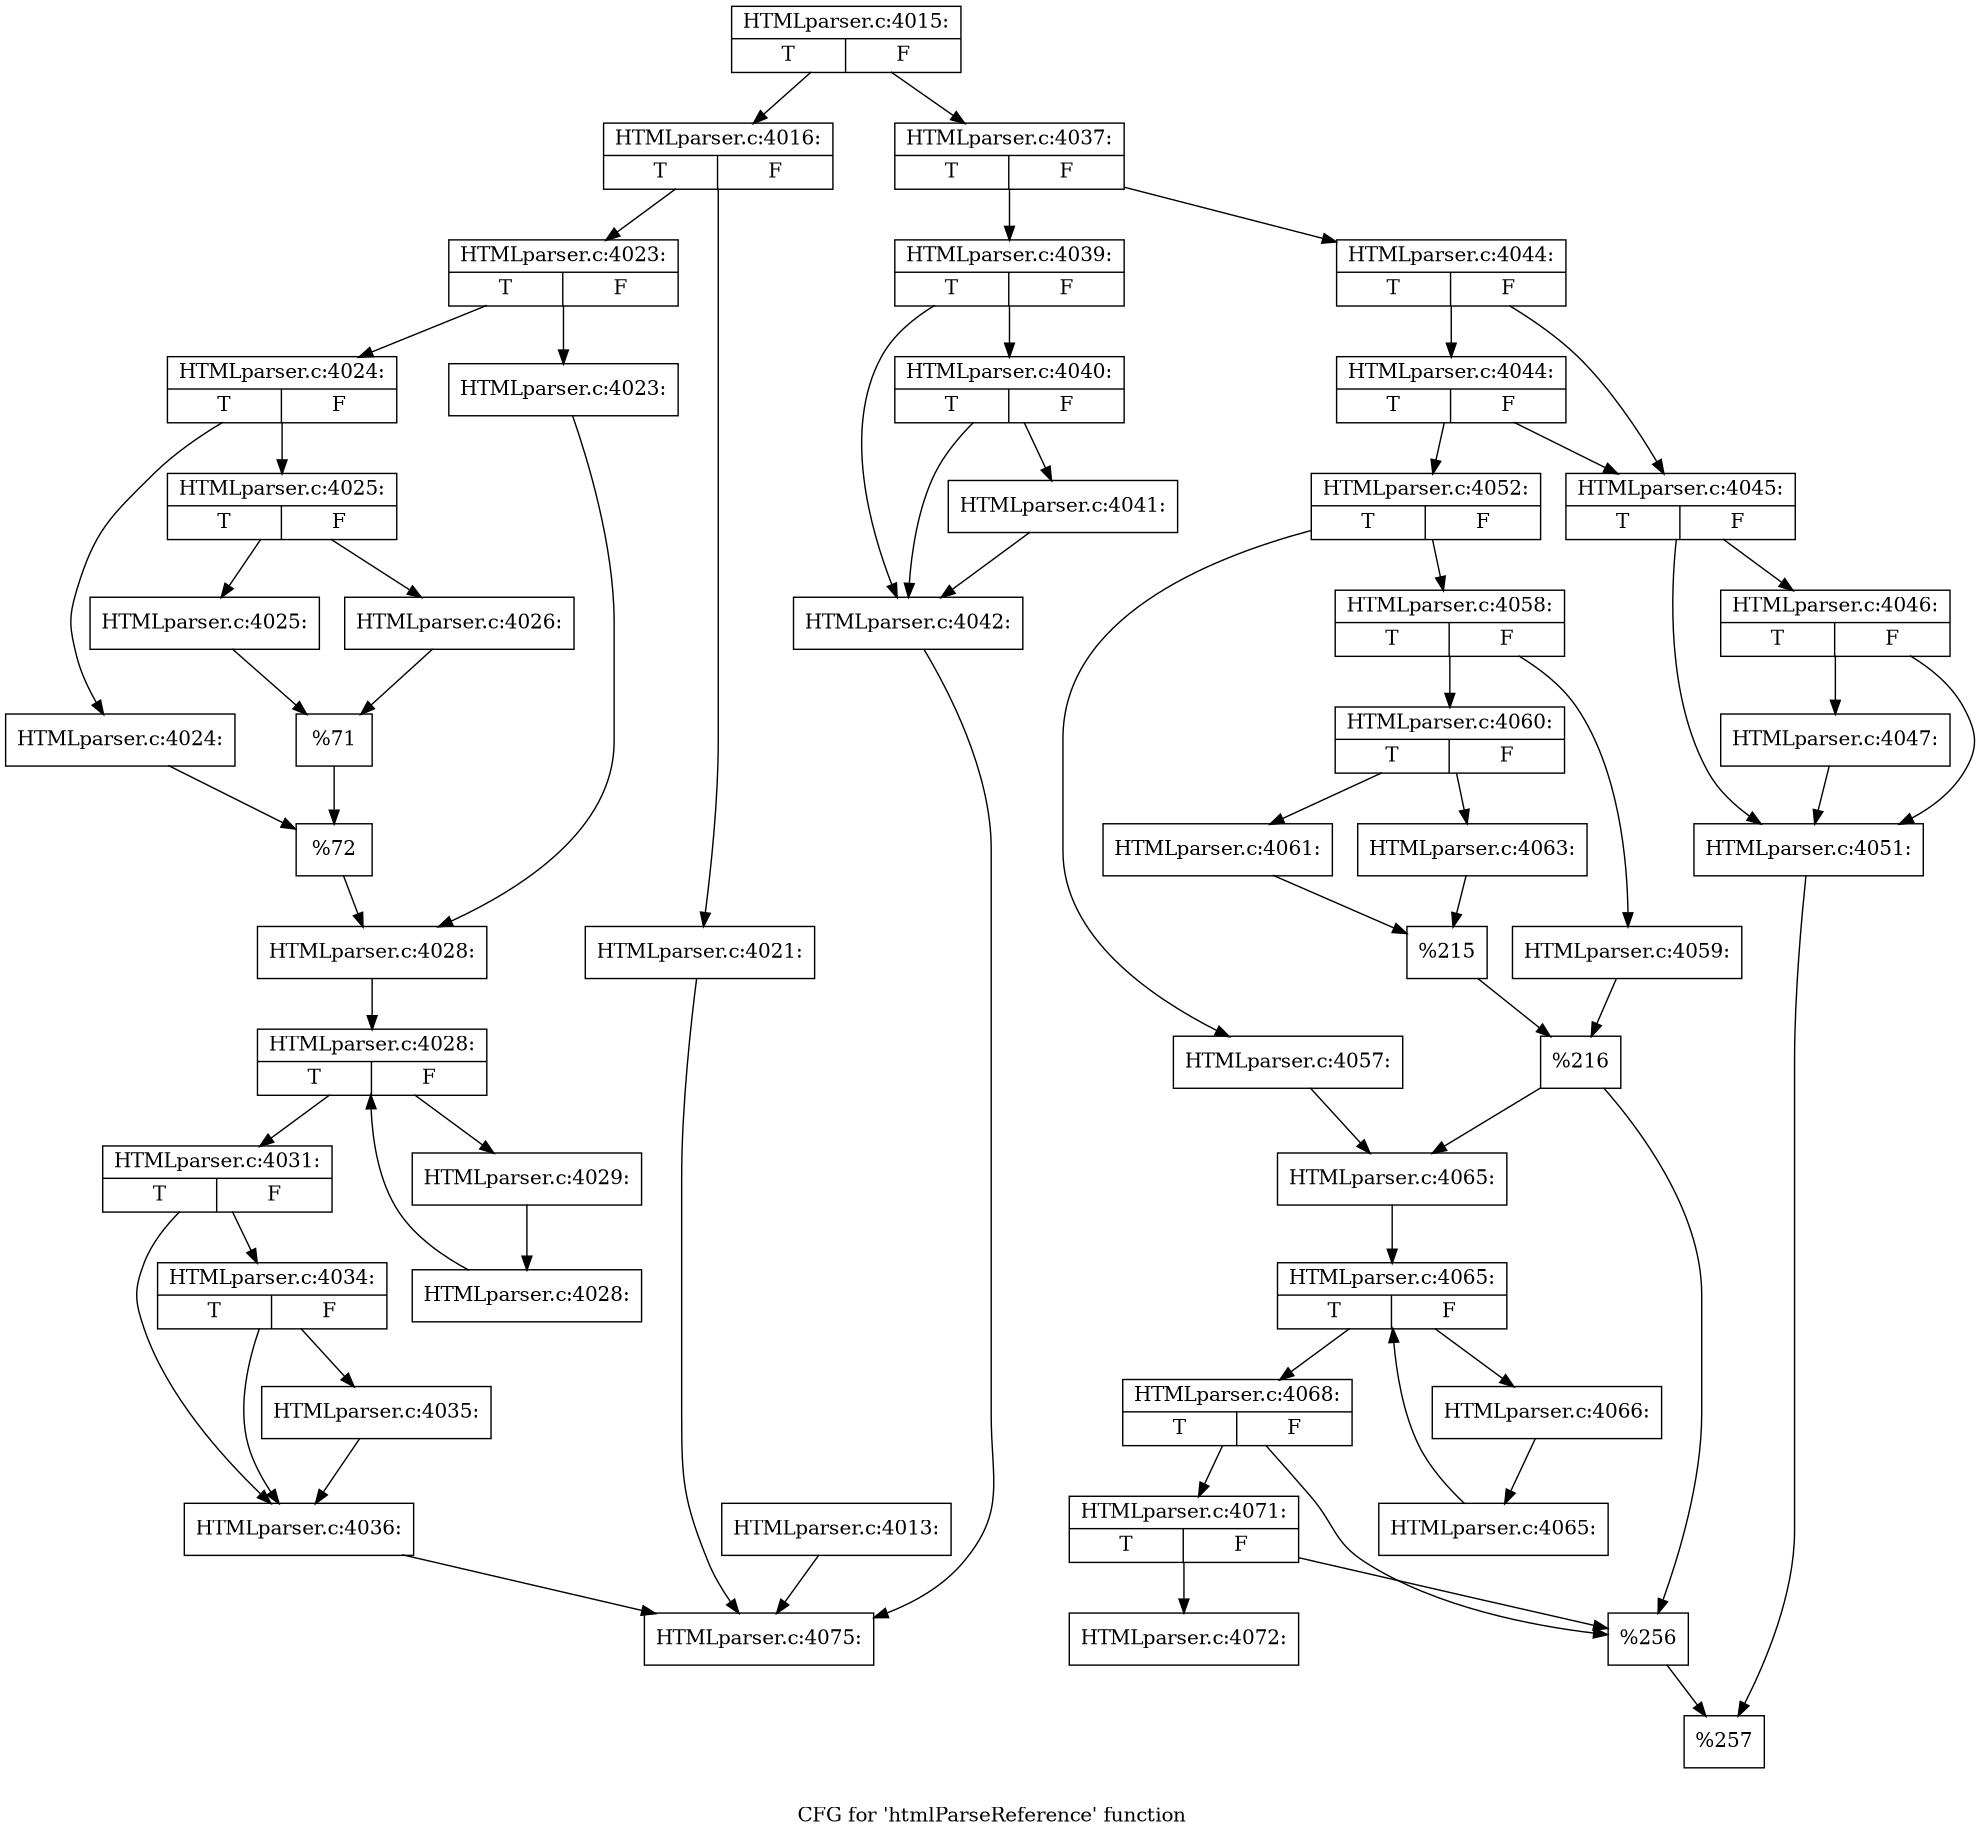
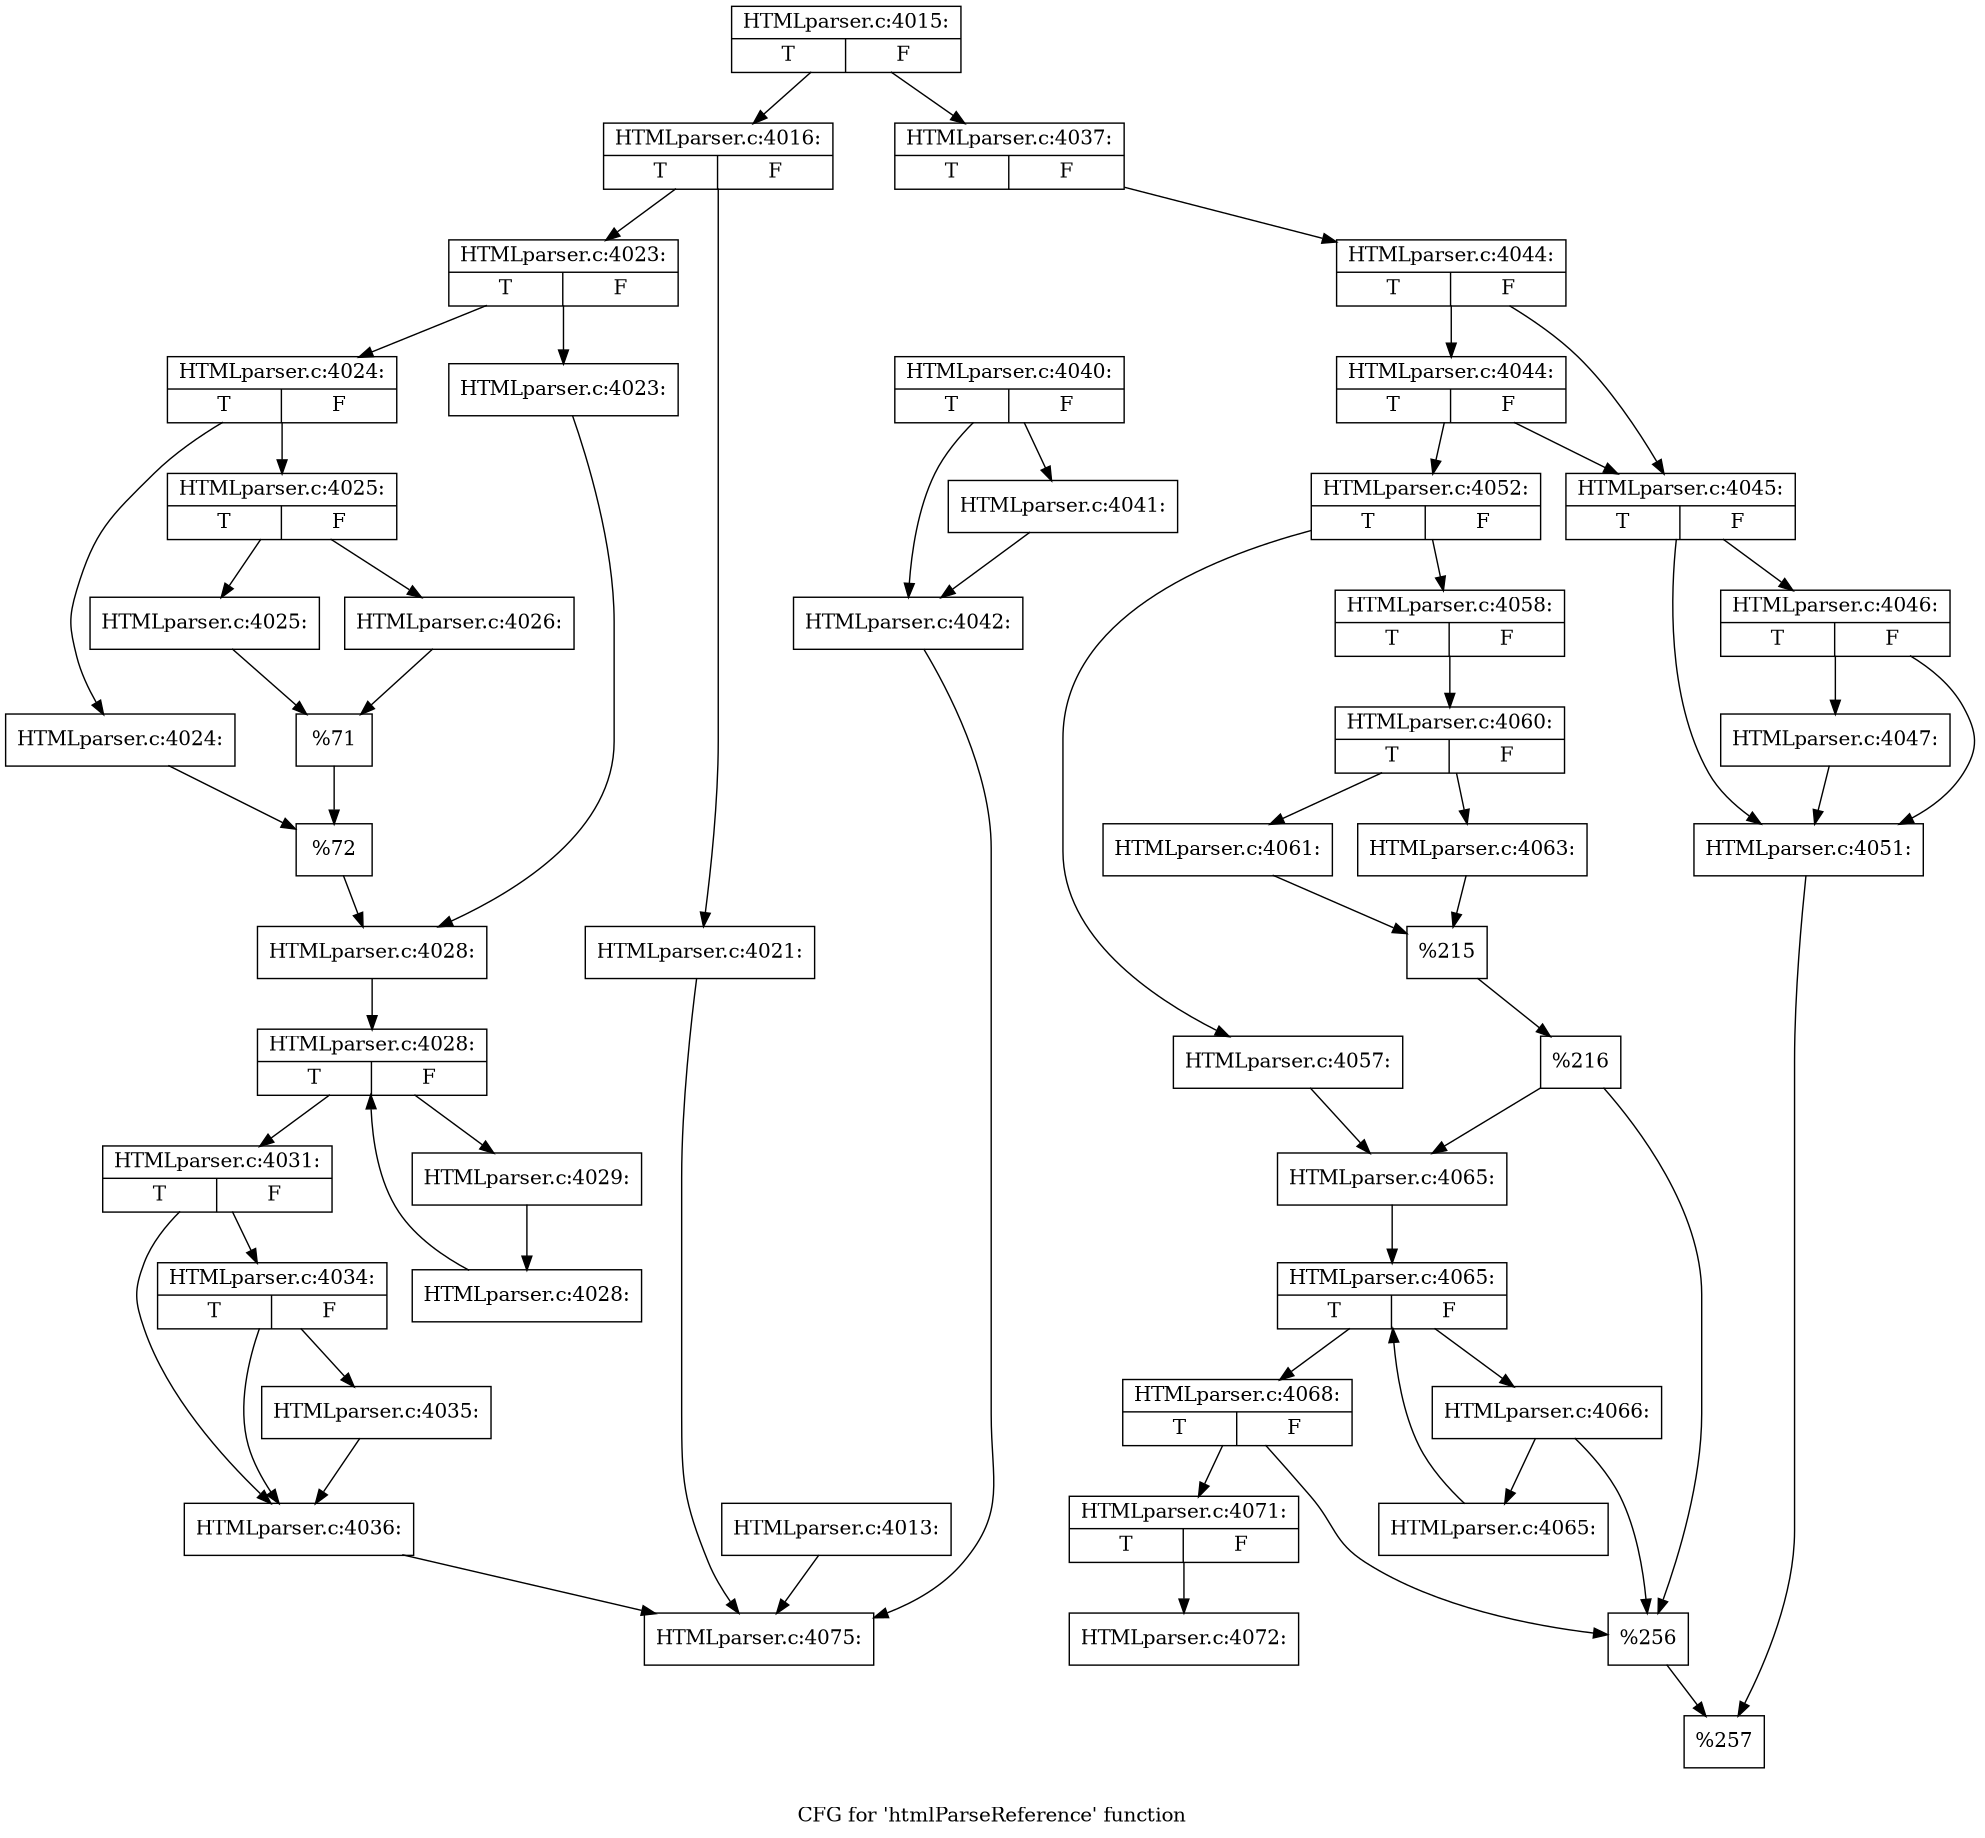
node "HTMLparser.c:4039:": removed
node "HTMLparser.c:4059:": removed
edge "HTMLparser.c:4071:" -> "%256": now "HTMLparser.c:4066:" -> "%256"
